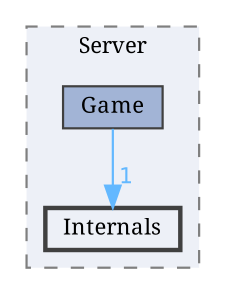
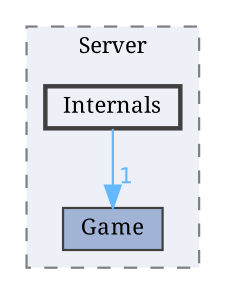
edge "Game" -> "Internals": reversed
